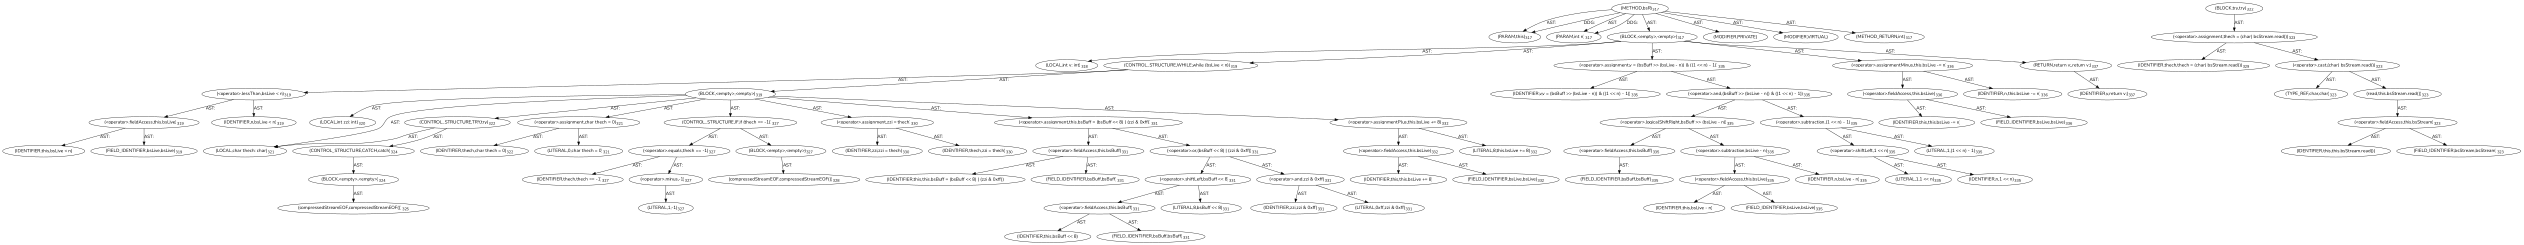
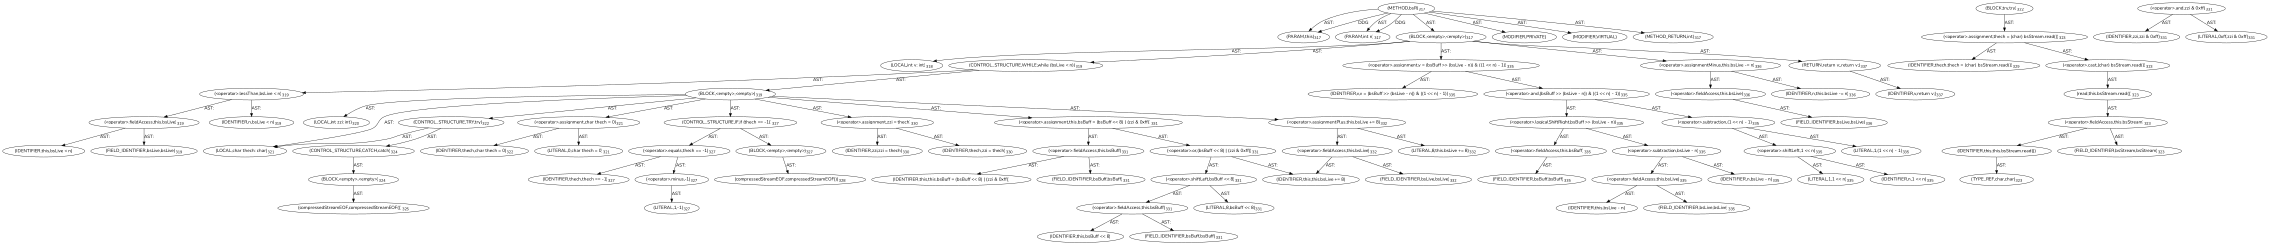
edge "(<operator>.cast,(char) bsStream.read())" -> "(TYPE_REF,char,char)": now "(IDENTIFIER,this,this.bsStream.read())" -> "(TYPE_REF,char,char)"
node "(IDENTIFIER,this,this.bsLive -= n)": removed
edge "(<operator>.or,(bsBuff << 8) | (zzi & 0xff))" -> "(<operator>.and,zzi & 0xff)": now "(<operator>.or,(bsBuff << 8) | (zzi & 0xff))" -> "(IDENTIFIER,this,this.bsLive += 8)"
